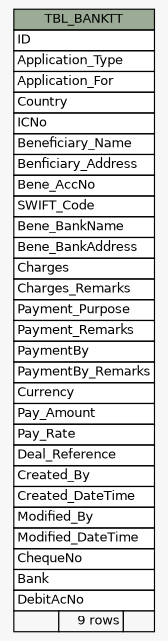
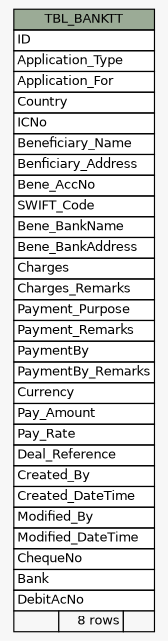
node "TBL_BANKTT": text "9 rows" -> "8 rows"
